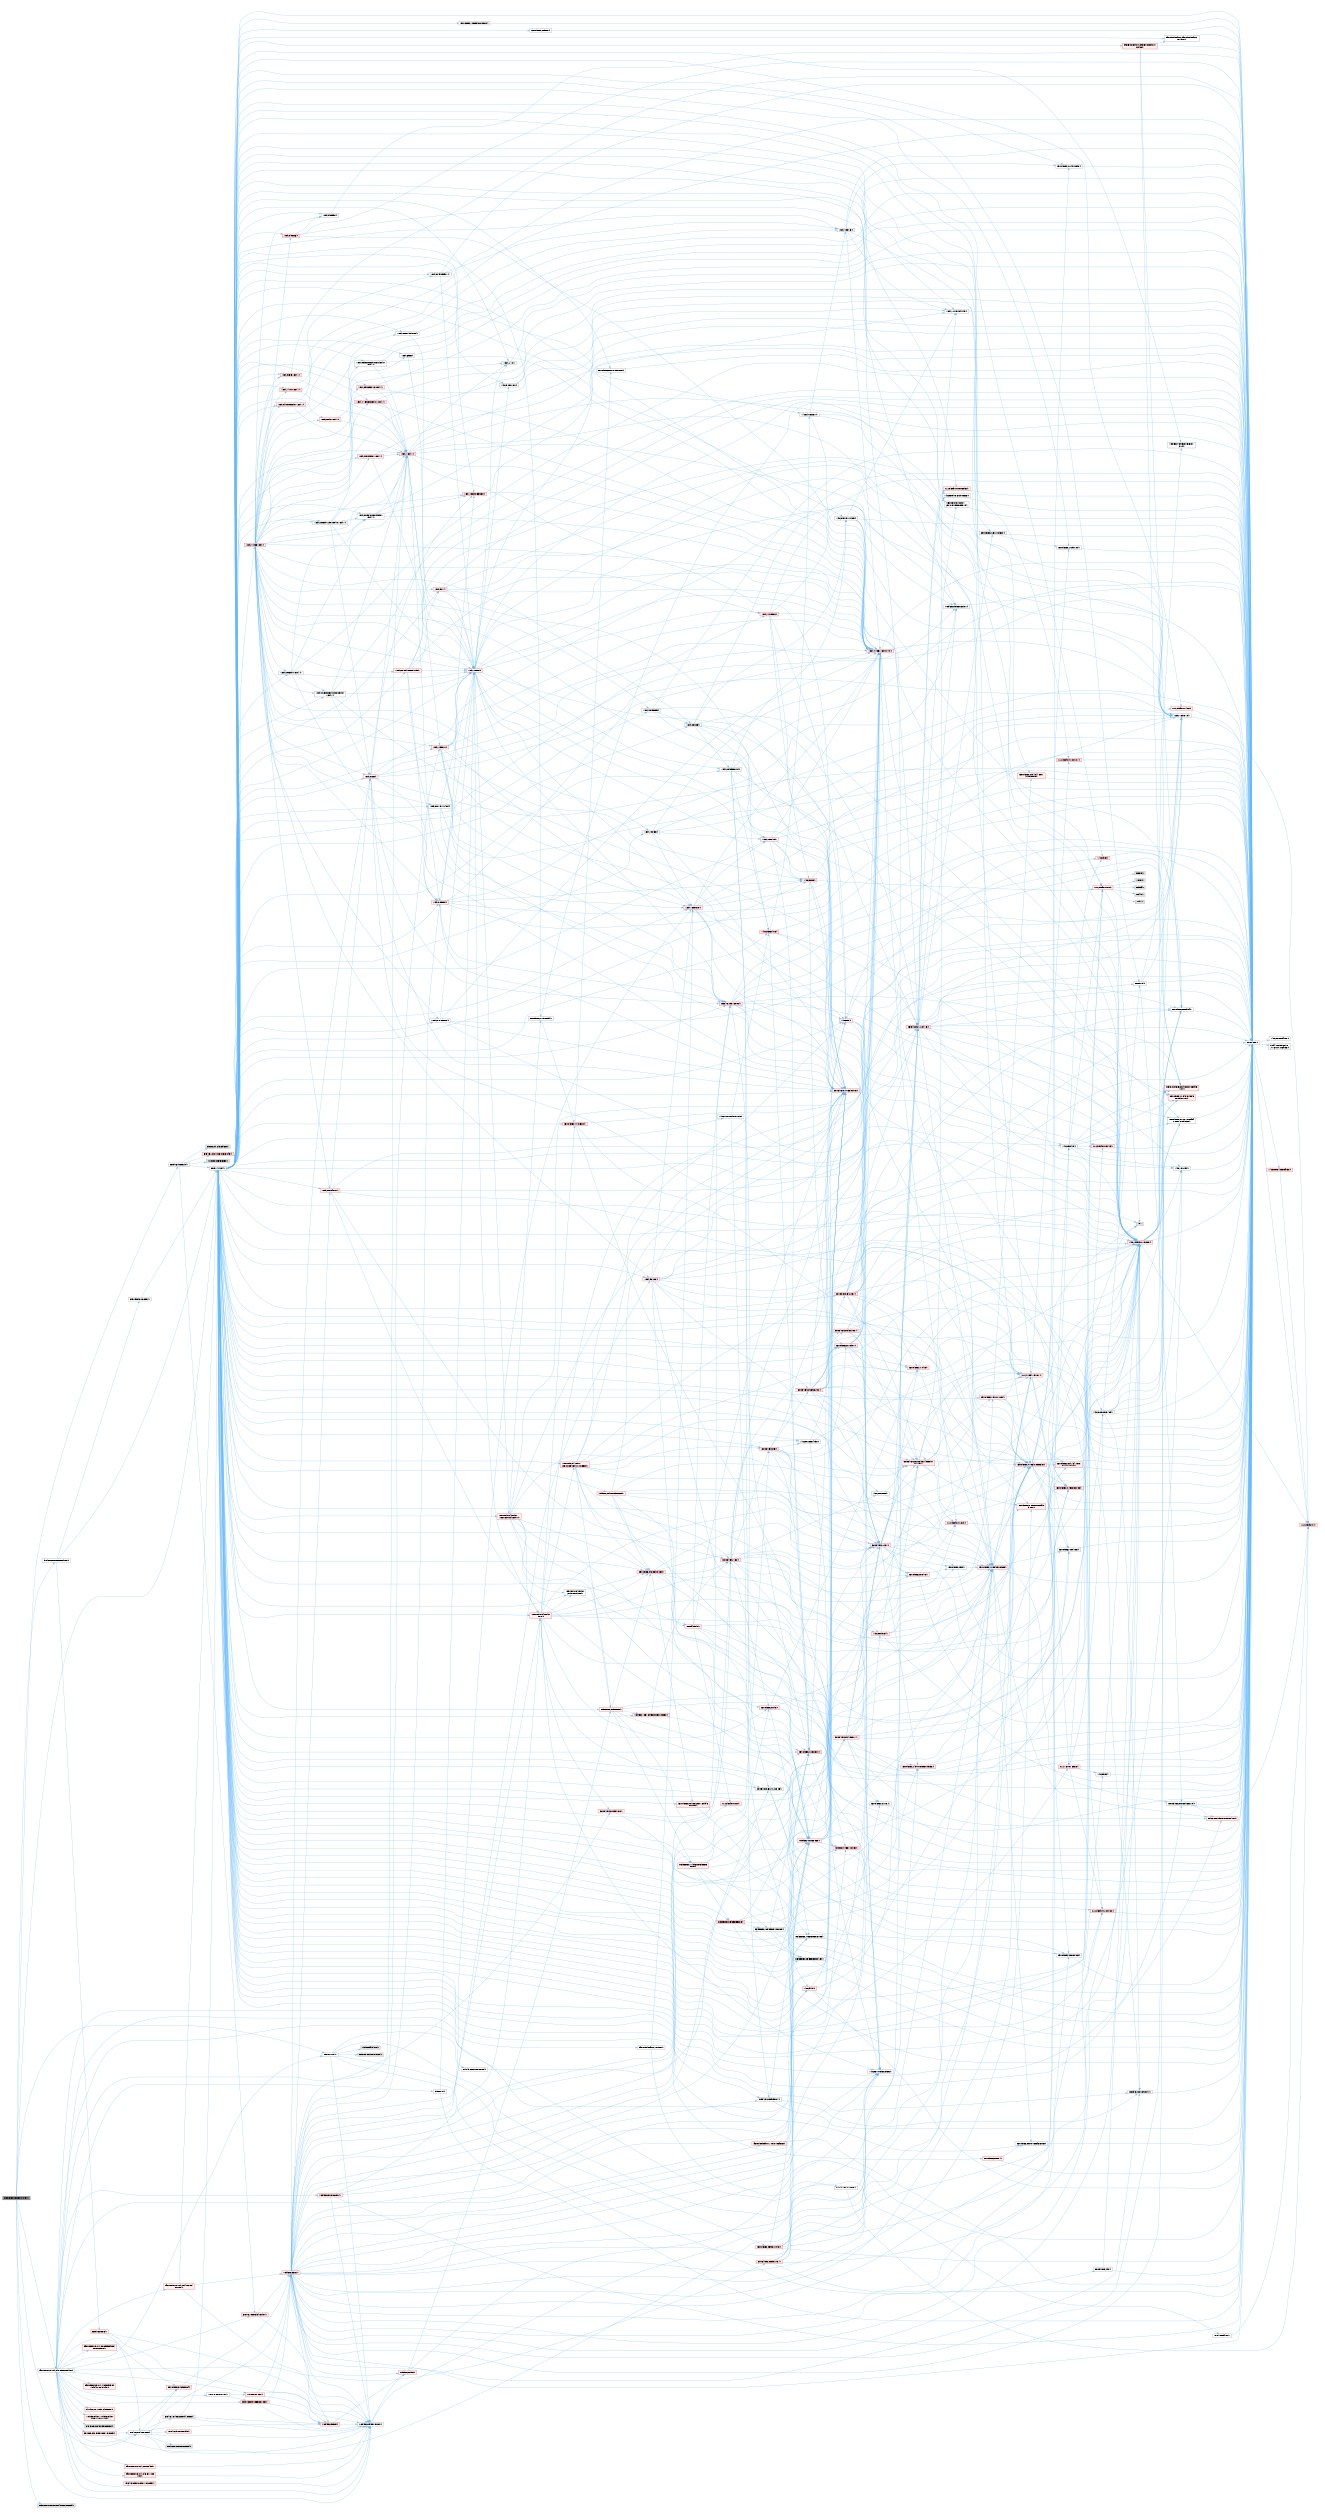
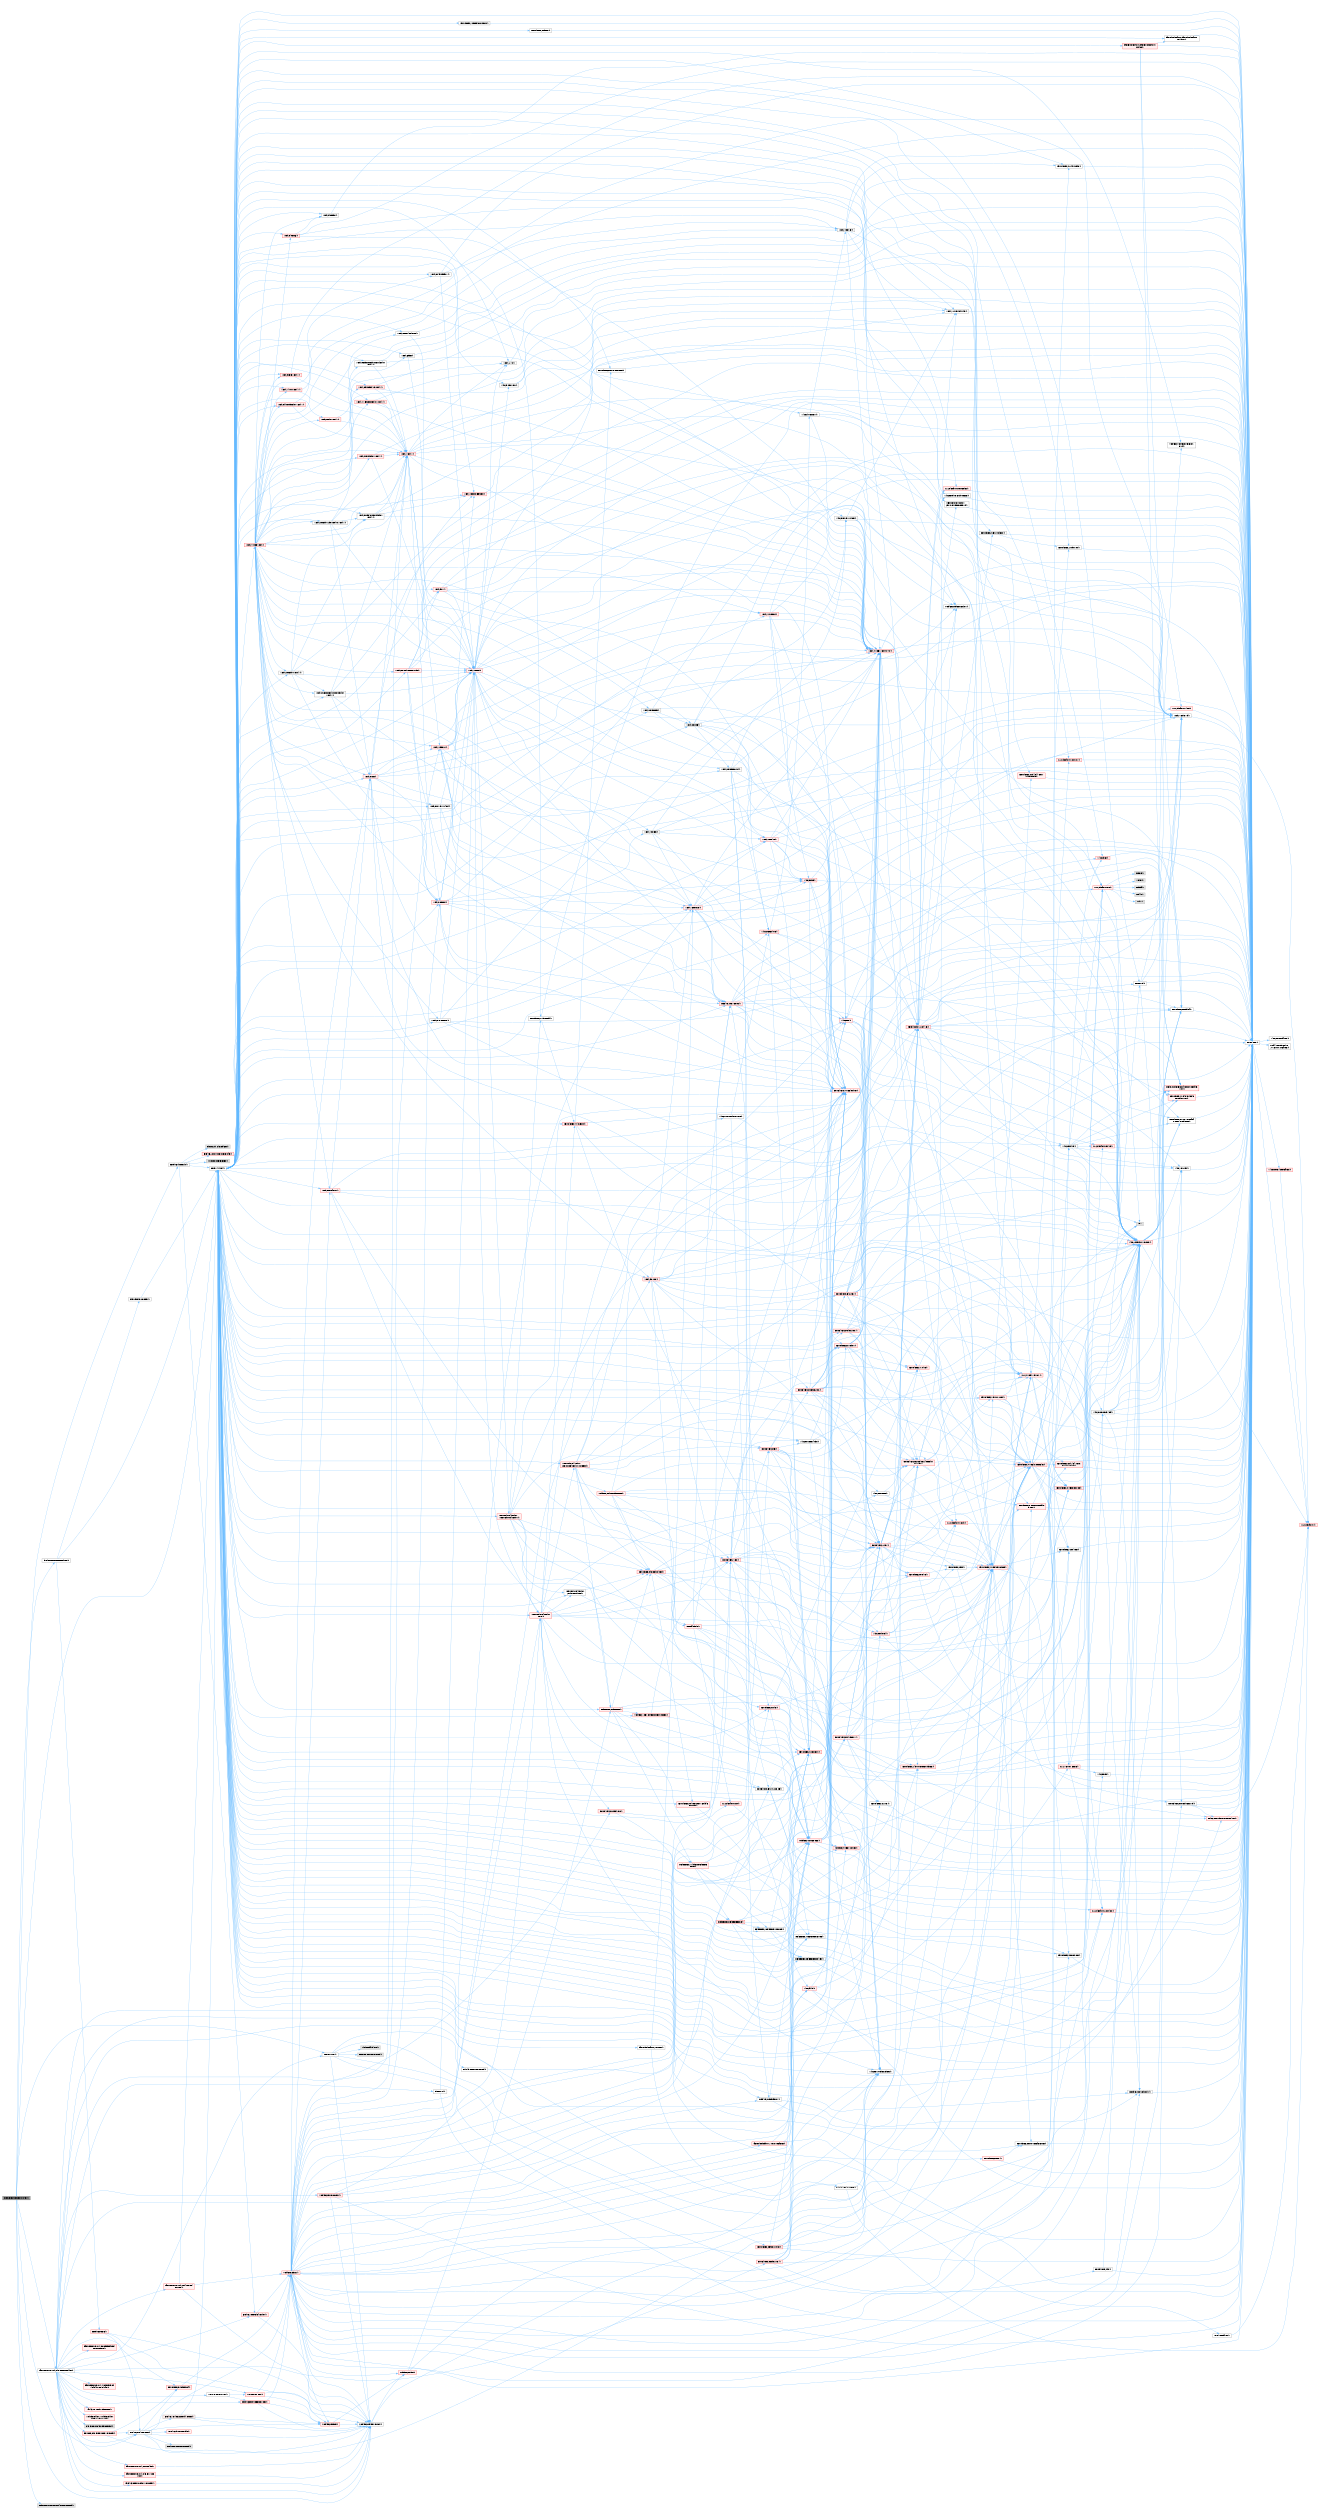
node "Physics/AsyncPhysicsData.h": label "Physics/AsyncPhysicsData.h" -> "Guid/AsyncPhysicsData.h"
